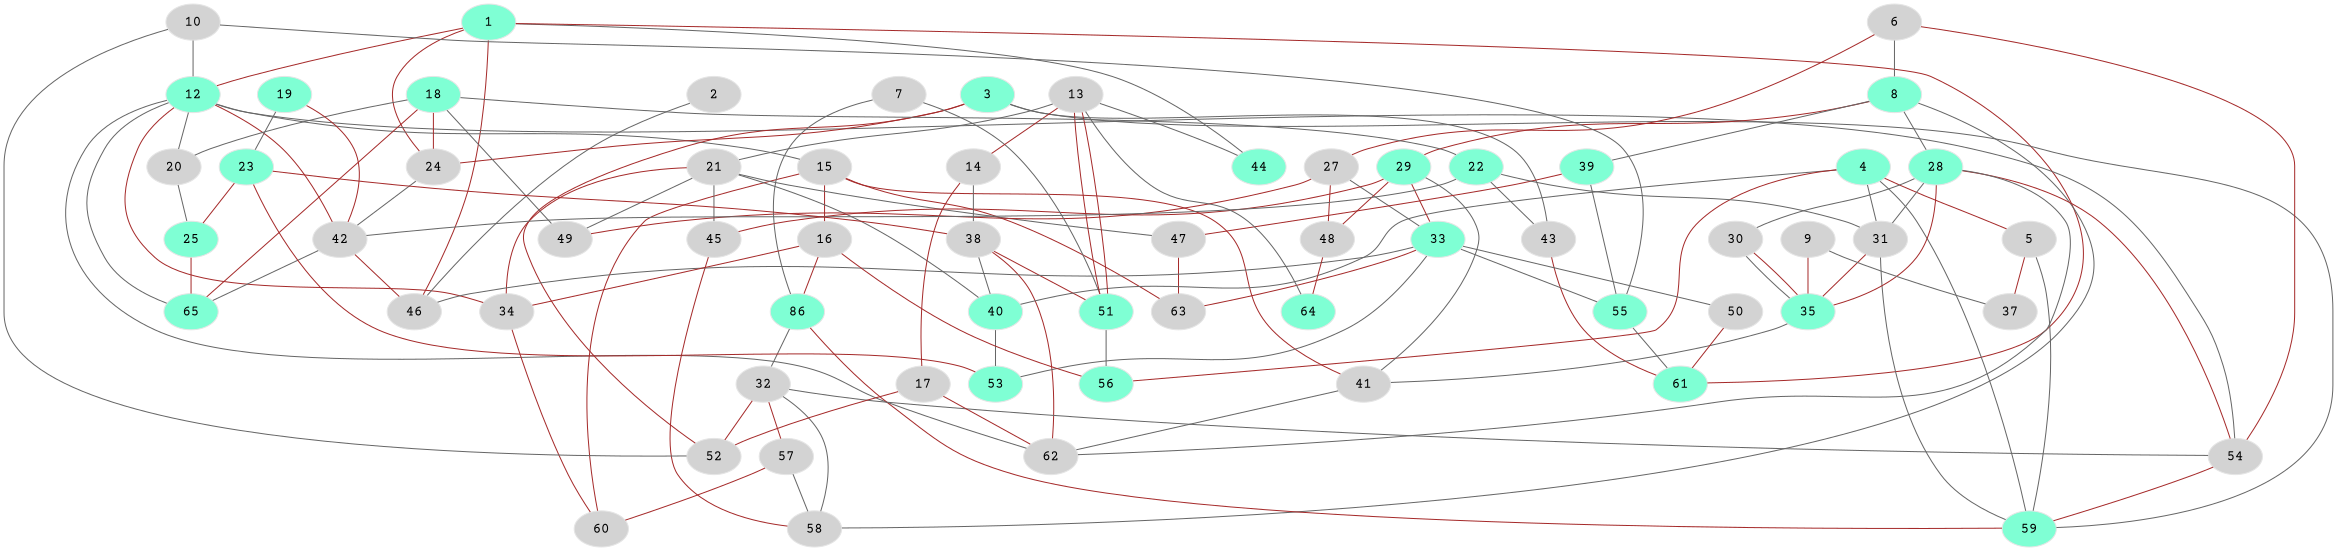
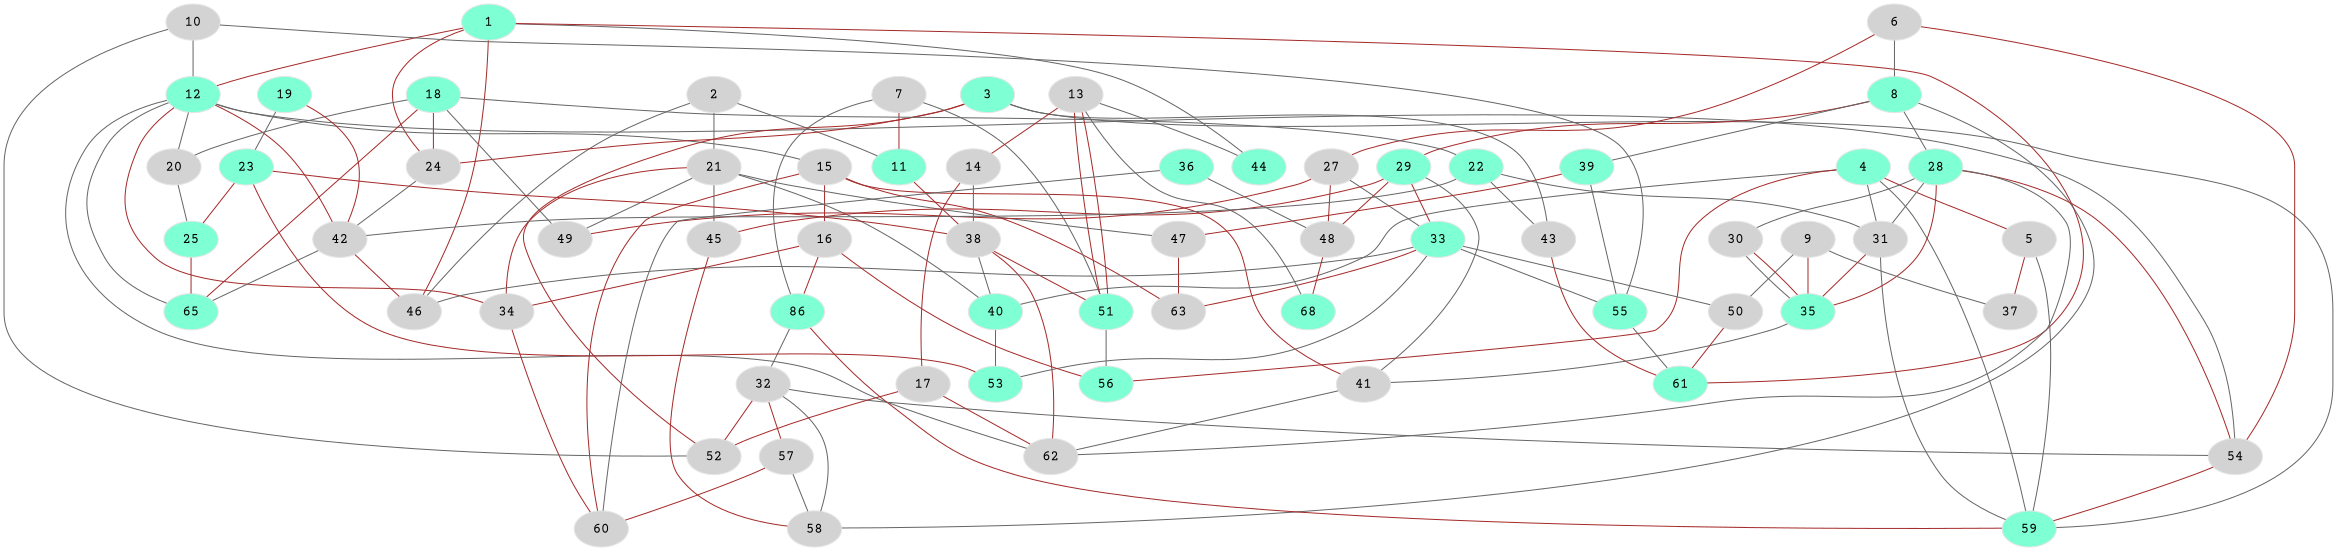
edge "13" -- "21": now "2" -- "21"
node "11": added
node "36": added
edge "9" -- "50": added
node "64": label "64" -> "68"
